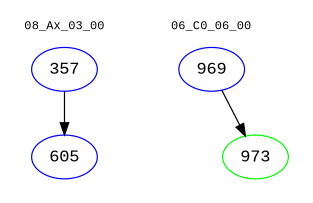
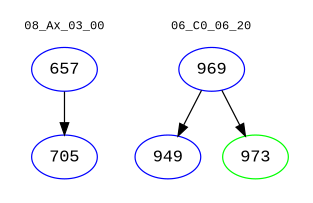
cluster "06_C0_06_00": label "06_C0_06_00" -> "06_C0_06_20"
node "357": label "357" -> "657"
node "605": label "605" -> "705"
node "949": added
